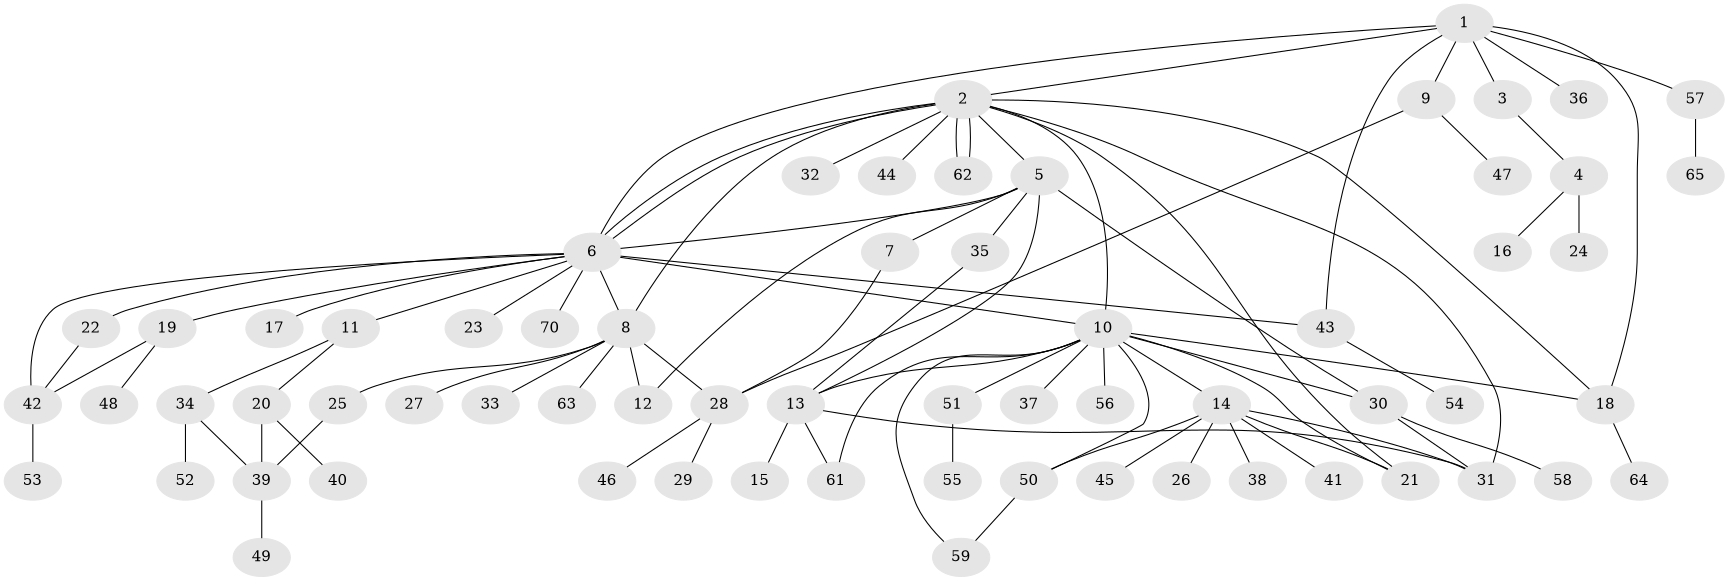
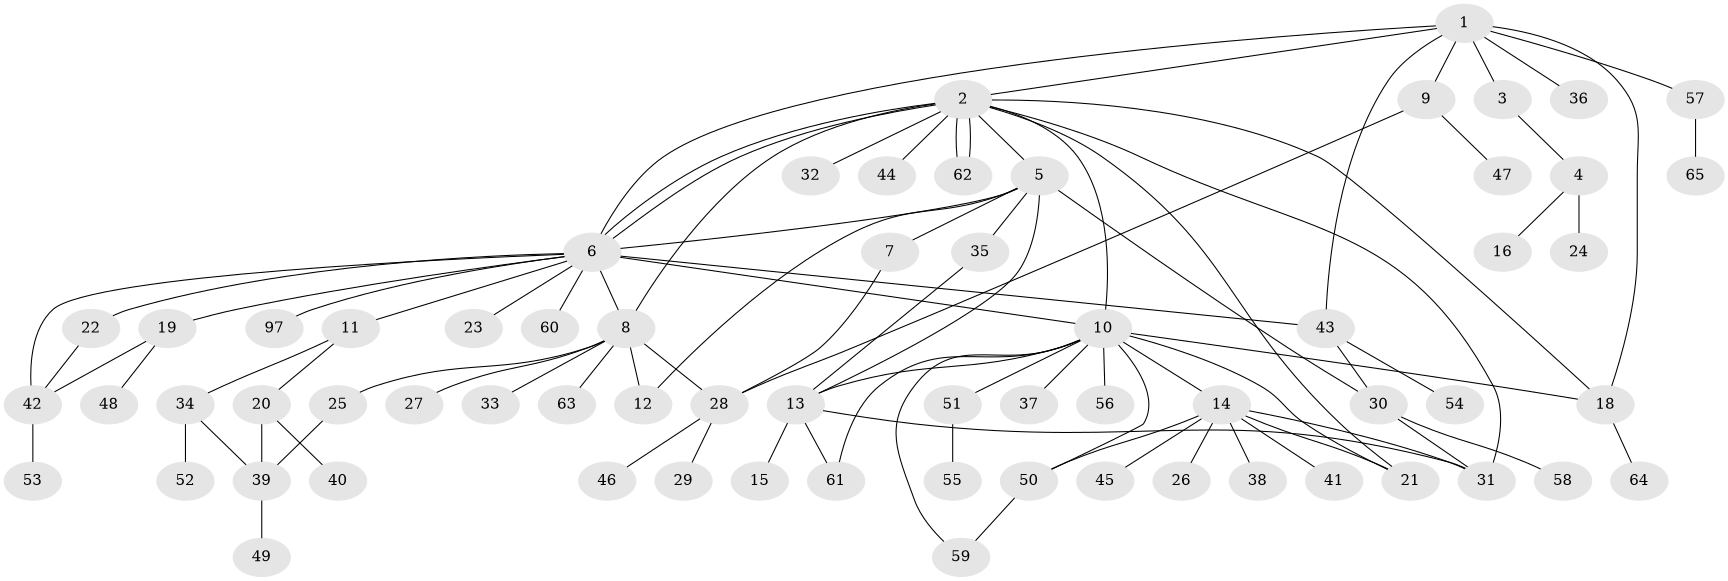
node "17": label "17" -> "97"
node "70": label "70" -> "60"
edge "10" -- "30": now "43" -- "30"
